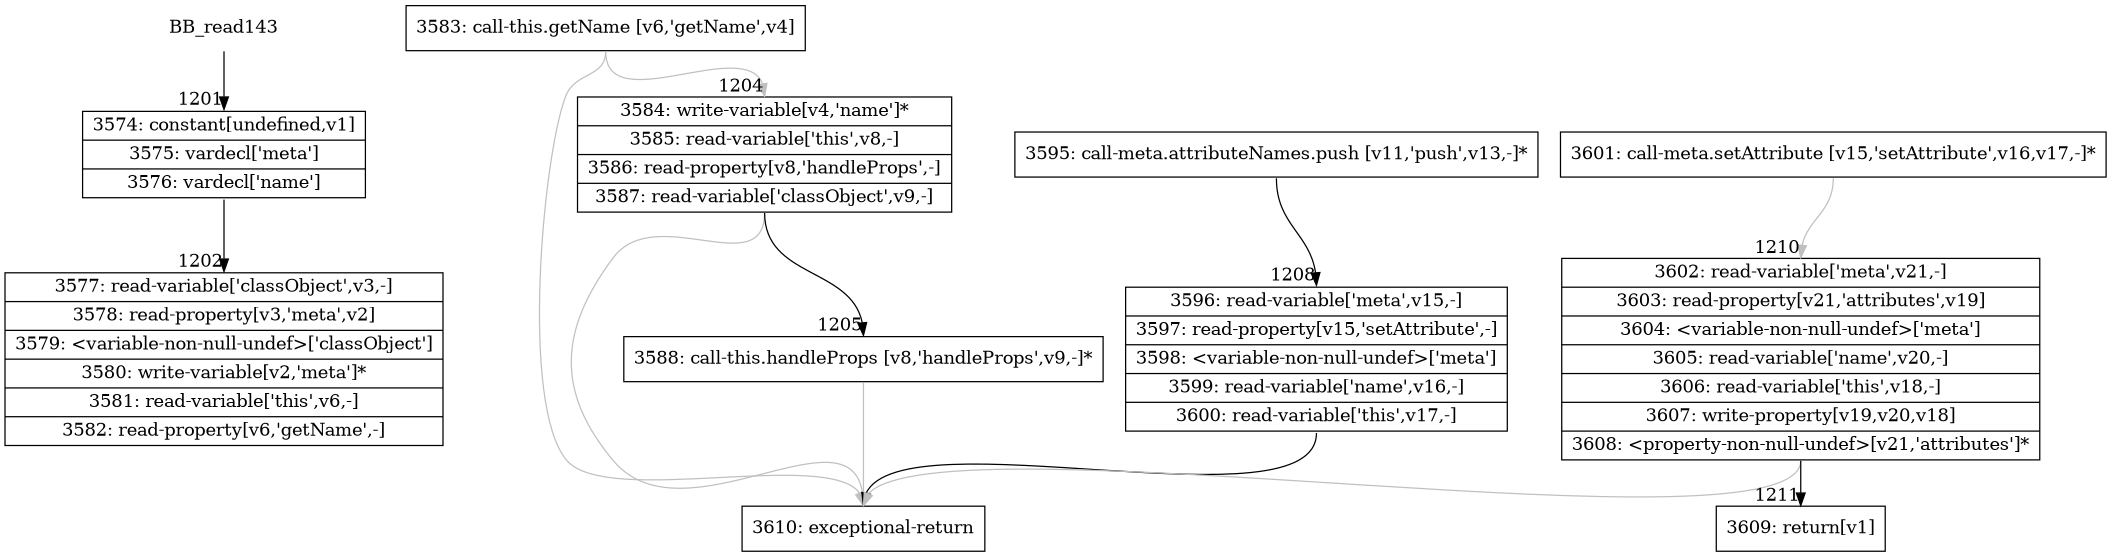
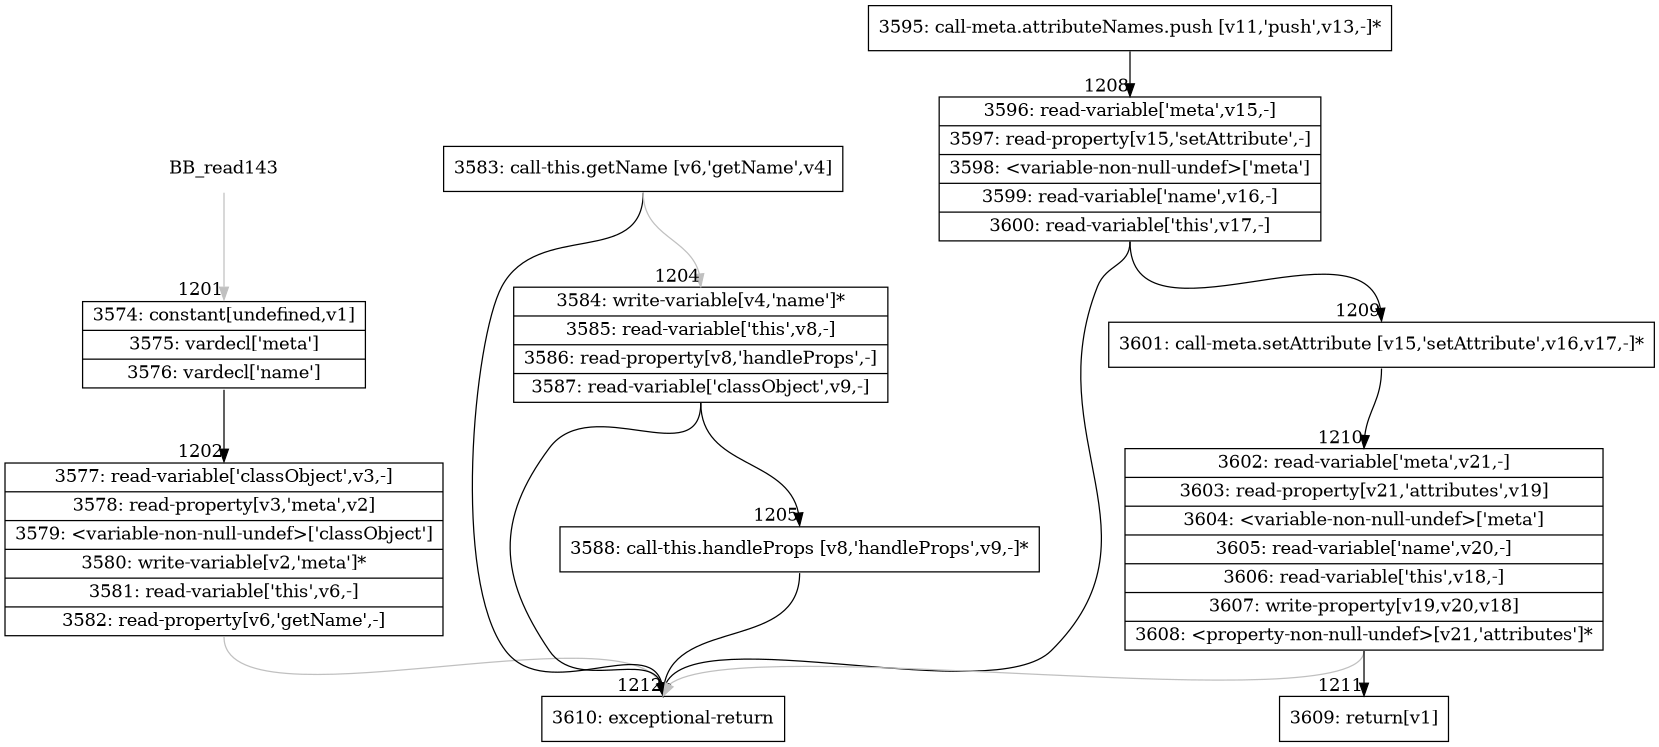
edge "BB_read143" -> "3574: constant[undefined,v1]": color black -> gray
edge "3601: call-meta.setAttribute [v15,'setAttribute',v16,v17,-]*" -> "3602: read-variable['meta',v21,-]": color gray -> black
edge "3596: read-variable['meta',v15,-]" -> "3601: call-meta.setAttribute [v15,'setAttribute',v16,v17,-]*": added
edge "3583: call-this.getName [v6,'getName',v4]" -> "3610: exceptional-return": color gray -> black
edge "3584: write-variable[v4,'name']*" -> "3610: exceptional-return": color gray -> black
edge "3588: call-this.handleProps [v8,'handleProps',v9,-]*" -> "3610: exceptional-return": color gray -> black
edge "3577: read-variable['classObject',v3,-]" -> "3610: exceptional-return": added
